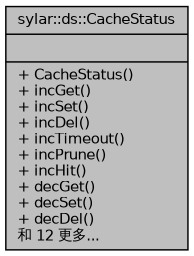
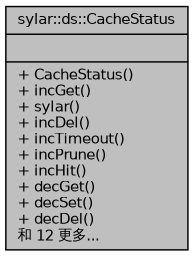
node "sylar::ds::CacheStatus": text "+ incSet()" -> "+ sylar()"
